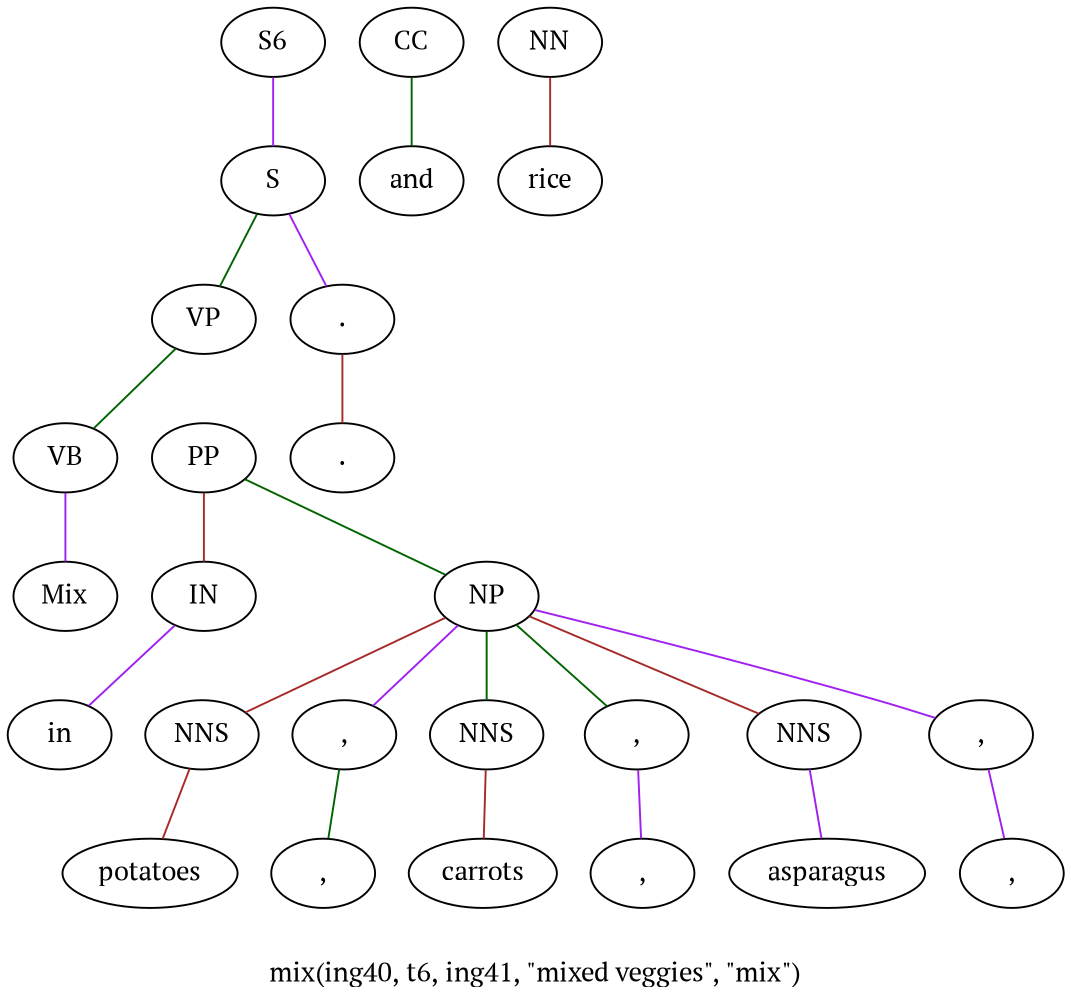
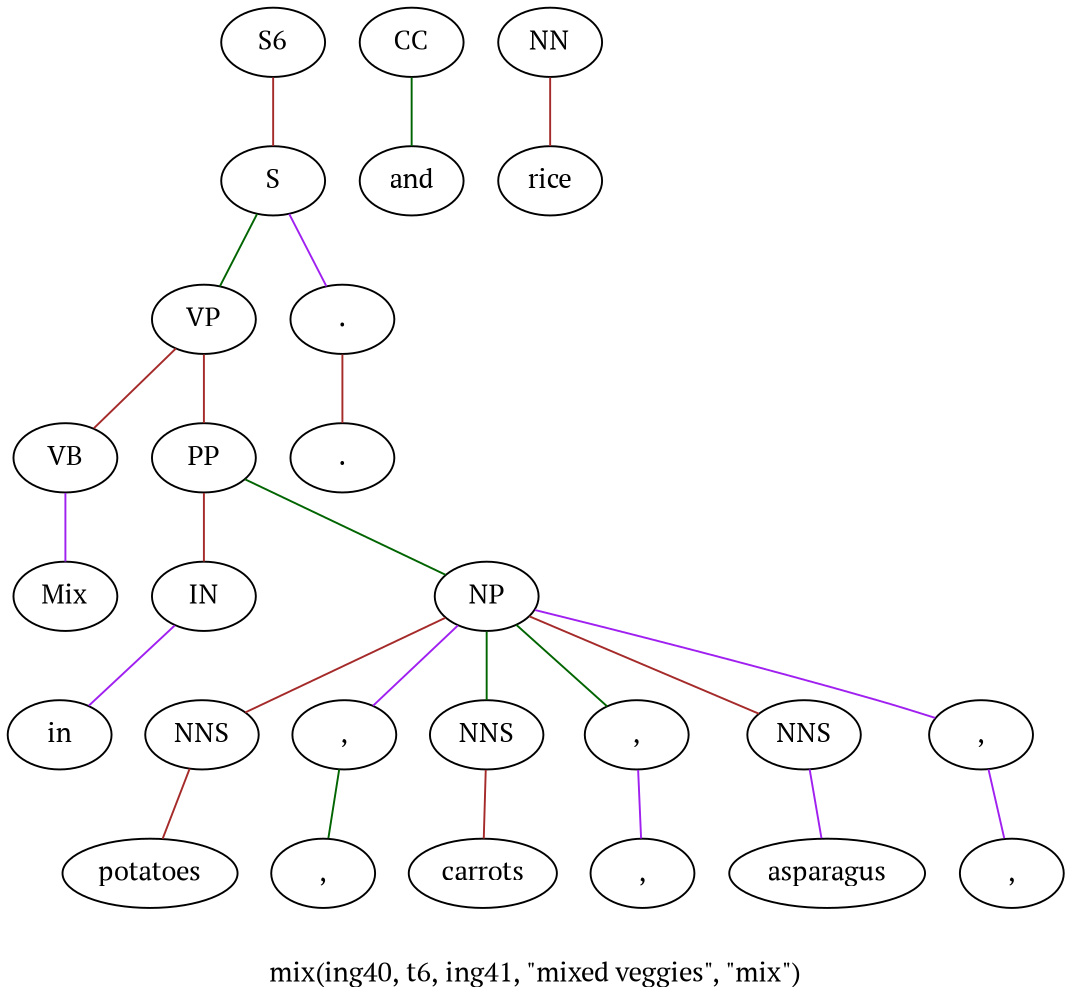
edge "S6" -- "S": color purple -> brown
edge "VP" -- "VB": color darkgreen -> brown
edge "VP" -- "PP": added
